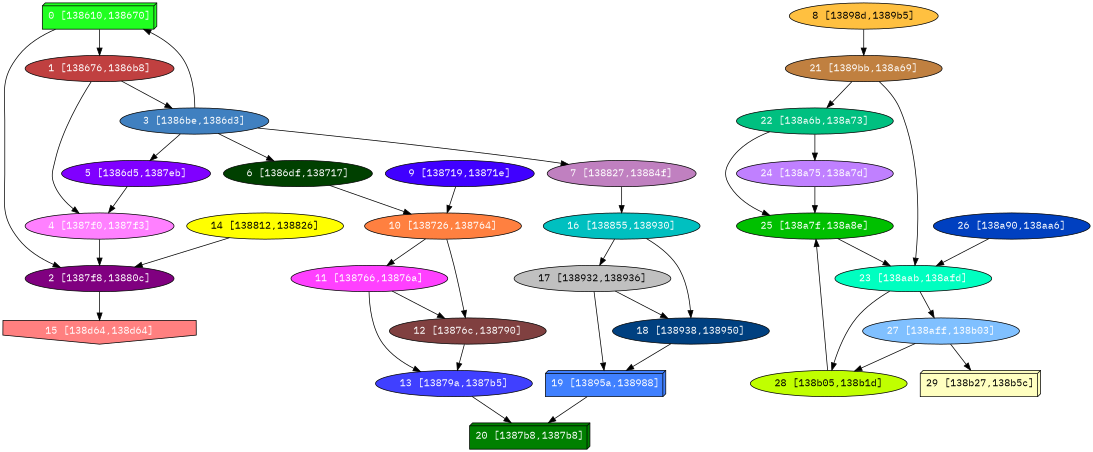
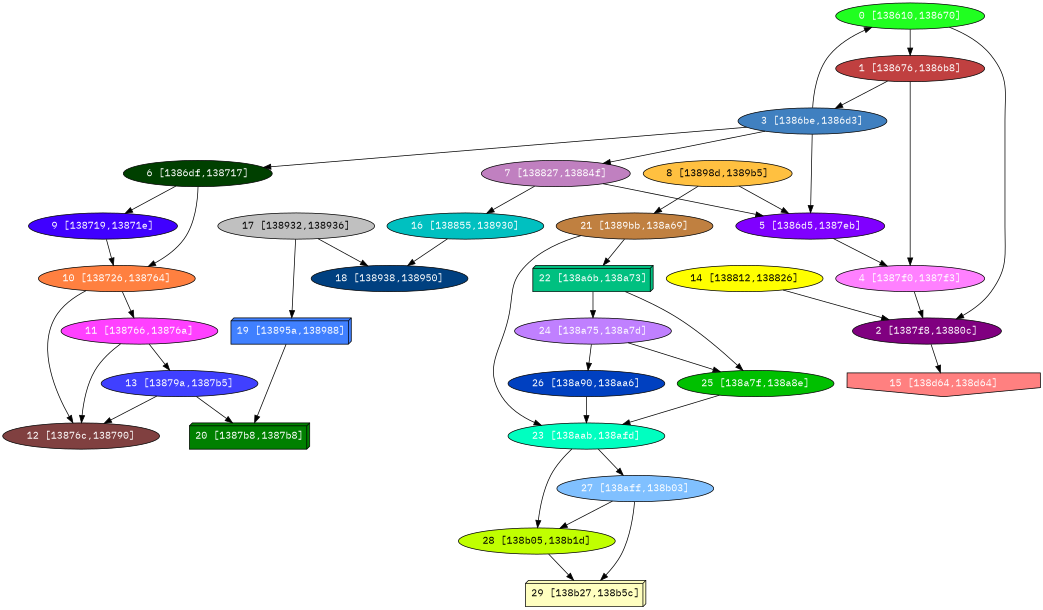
node "0 [138610,138670]": shape box3d -> ellipse
node "22 [138a6b,138a73]": shape ellipse -> box3d
edge "6 [1386df,138717]" -> "9 [138719,13871e]": added
edge "8 [13898d,1389b5]" -> "5 [1386d5,1387eb]": added
edge "7 [138827,13884f]" -> "5 [1386d5,1387eb]": added
edge "16 [138855,138930]" -> "17 [138932,138936]": removed
edge "28 [138b05,138b1d]" -> "25 [138a7f,138a8e]": now "28 [138b05,138b1d]" -> "29 [138b27,138b5c]"
edge "12 [13876c,138790]" -> "13 [13879a,1387b5]": reversed
edge "24 [138a75,138a7d]" -> "26 [138a90,138aa6]": added
edge "18 [138938,138950]" -> "19 [13895a,138988]": removed
